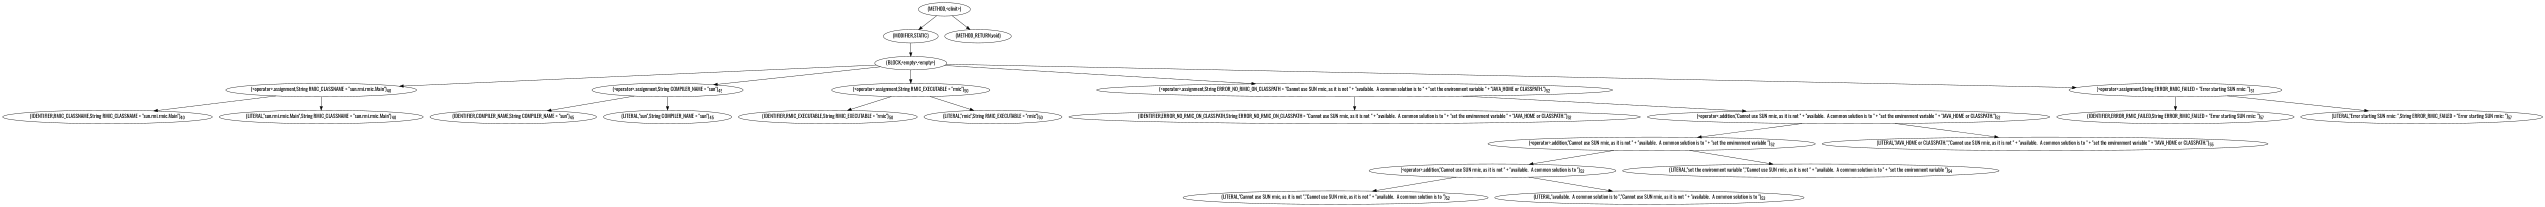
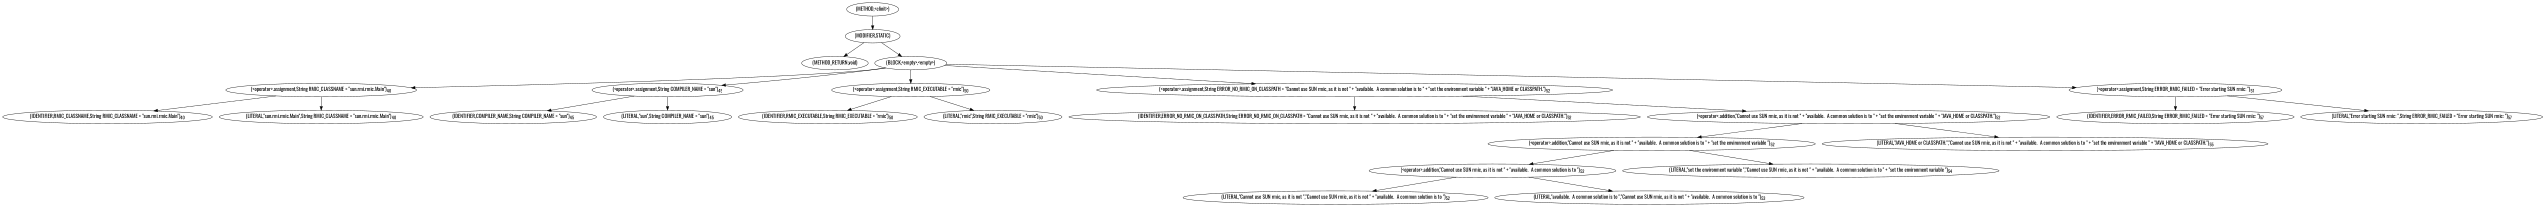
edge "(METHOD,<clinit>)" -> "(METHOD_RETURN,void)": now "(MODIFIER,STATIC)" -> "(METHOD_RETURN,void)"
